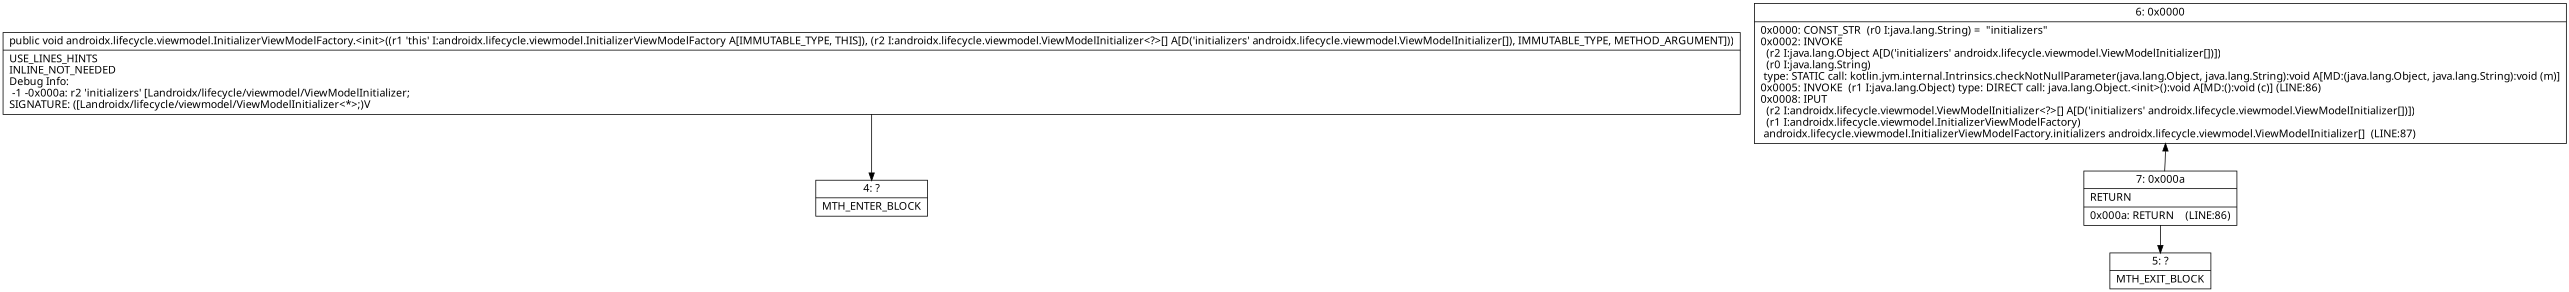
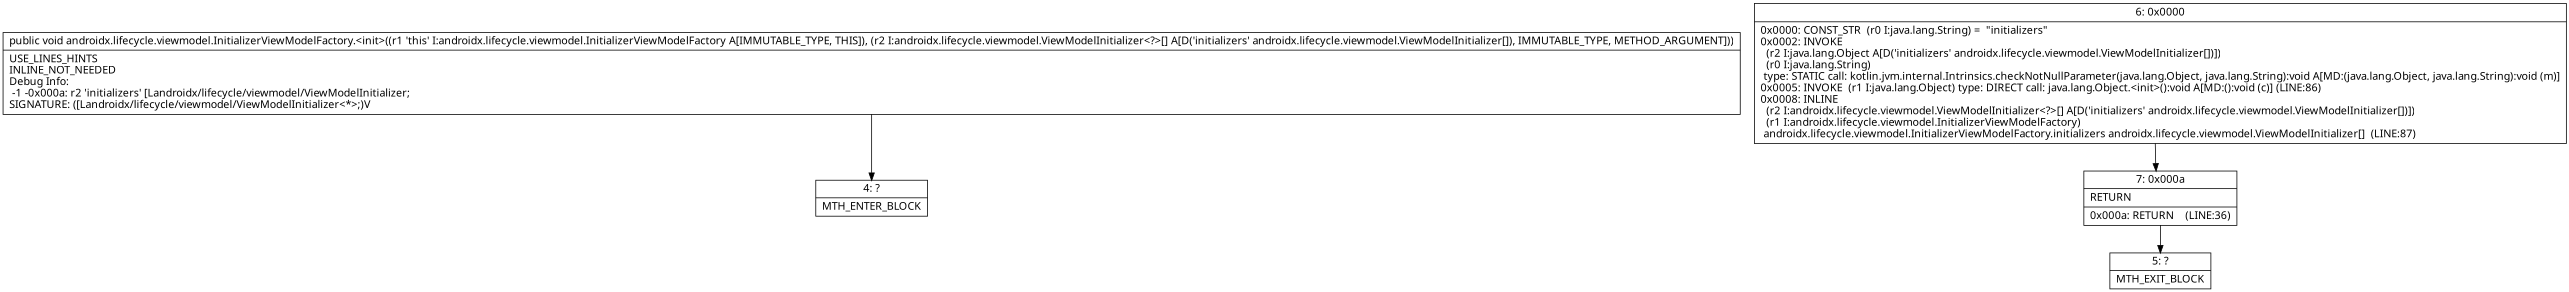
node "6: 0x0000": text "0x0008: IPUT" -> "0x0008: INLINE"
edge "7: 0x000a" -> "6: 0x0000": reversed
node "7: 0x000a": text "0x000a: RETURN    (LINE:86)" -> "0x000a: RETURN    (LINE:36)"
